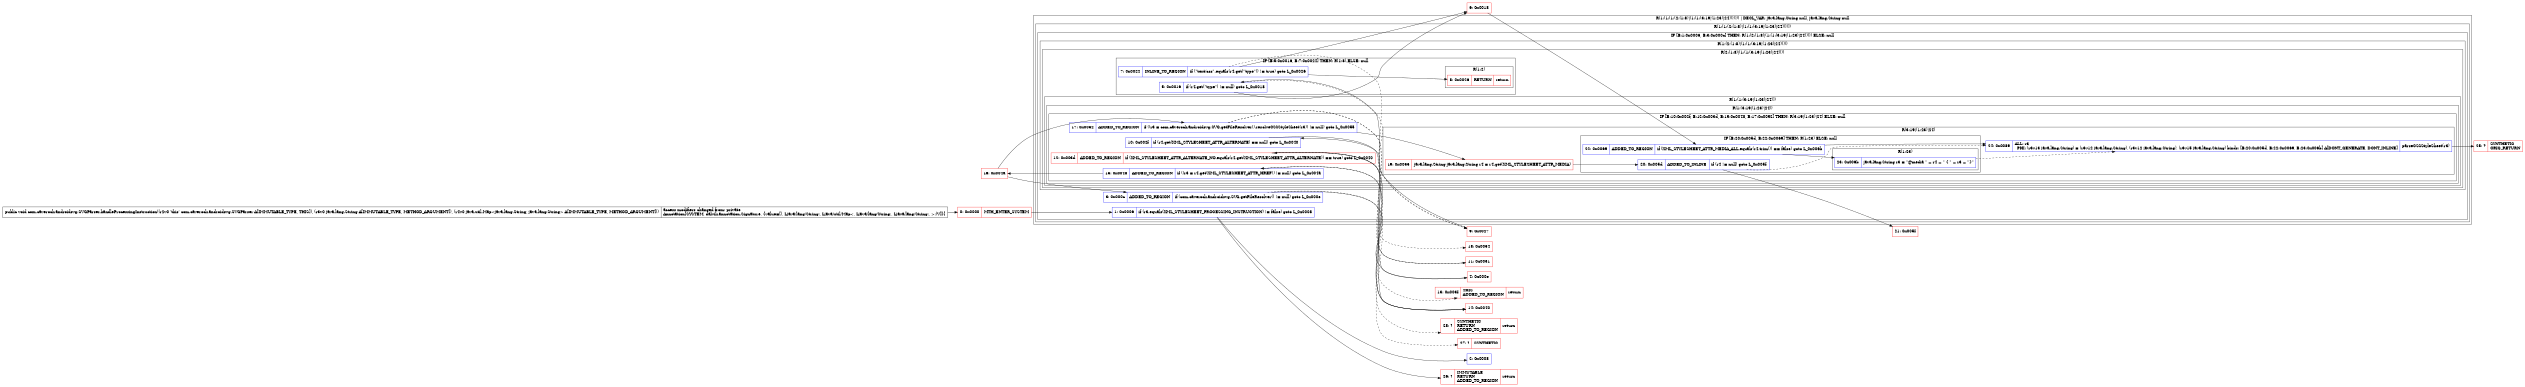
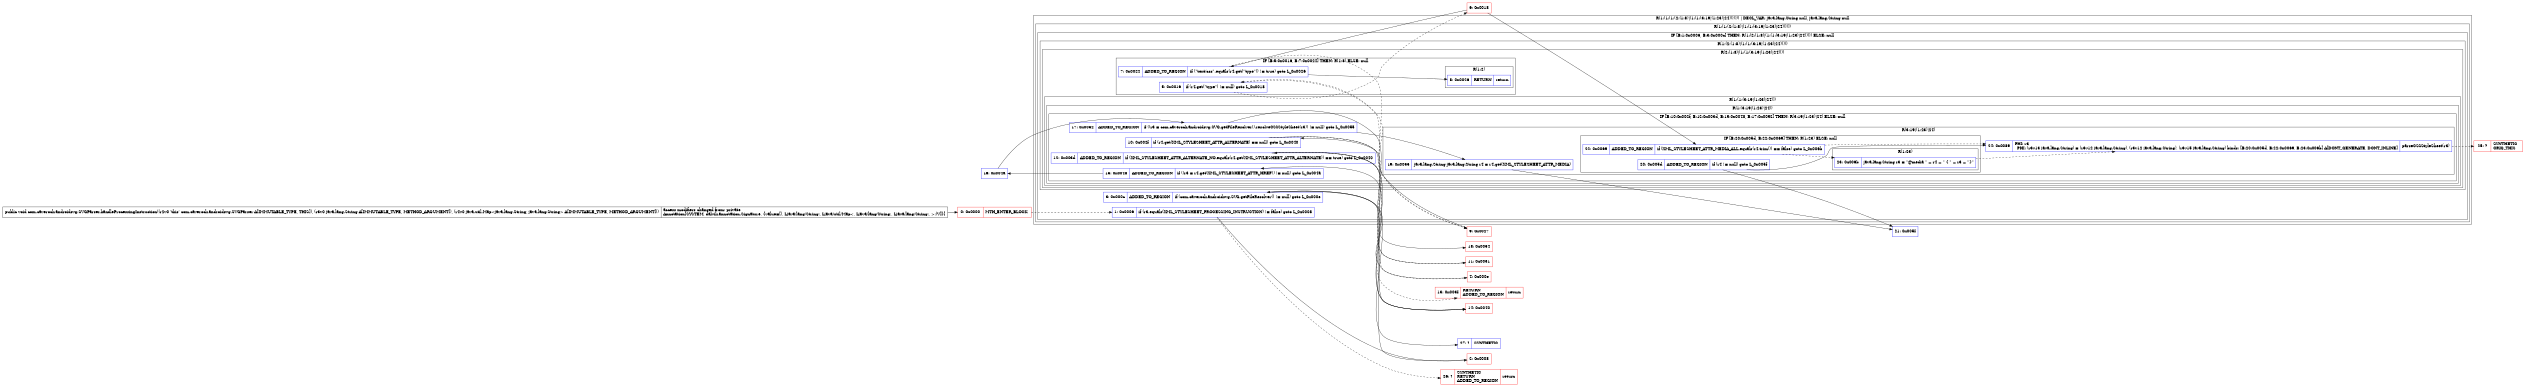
edge "7: 0x0024" -> "6: 0x0018": reversed
node "7: 0x0024": text "INLINE_TO_REGION" -> "ADDED_TO_REGION"
node "8: 0x0026": color red -> blue
edge "5: 0x0016" -> "6: 0x0018": style solid -> dashed
edge "4: 0x000e" -> "5: 0x0016": style solid -> dashed
edge "22: 0x0069" -> "24: 0x0089": style solid -> dashed
node "24: 0x0089": text "ALL: r3" -> "PHI: r3"
edge "20: 0x005d" -> "24: 0x0089": style dashed -> solid
edge "24: 0x0089" -> "25: ?": style solid -> dashed
node "25: ?": text "ORIG_RETURN" -> "ORIG_THIS"
edge "17: 0x0052" -> "18: 0x0054": style dashed -> solid
edge "22: 0x0069" -> "23: 0x006b": style solid -> dashed
node "12: 0x003d": color red -> blue
edge "17: 0x0052" -> "11: 0x0031": now "10: 0x002f" -> "11: 0x0031"
node "19: 0x0055": color red -> blue
edge "19: 0x0055" -> "20: 0x005d": now "19: 0x0055" -> "21: 0x005f"
node "20: 0x005d": text "ADDED_TO_INLINE" -> "ADDED_TO_REGION"
node "16: 0x004a": color red -> blue
edge "16: 0x004a" -> "3: 0x000c": now "2: 0x0008" -> "3: 0x000c"
node "0: 0x0000": text "MTH_ENTER_SYSTEM" -> "MTH_ENTER_BLOCK"
edge "0: 0x0000" -> "1: 0x0006": style solid -> dashed
node "21: 0x005f": color red -> blue
edge "3: 0x000c" -> "27: ?": style dashed -> solid
node "13: 0x003f": text "THIS" -> "RETURN"
edge "1: 0x0006" -> "26: ?": style solid -> dashed
node "28: ?": removed
node "27: ?": color red -> blue
node "2: 0x0008": color blue -> red
node "26: ?": text "IMMUTABLE" -> "SYNTHETIC"
